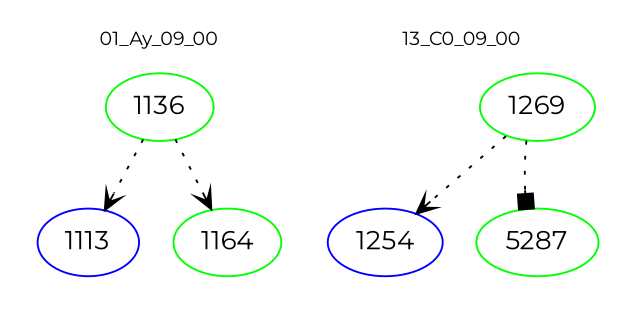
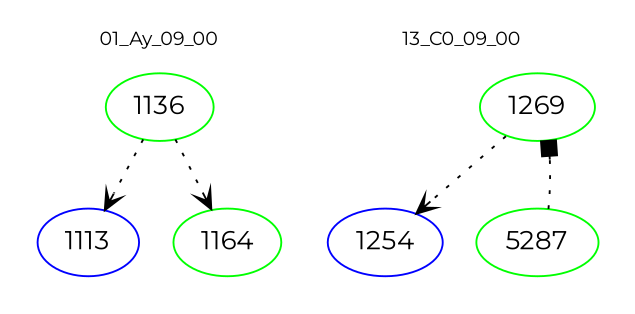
edge "1269" -> "5287": reversed
